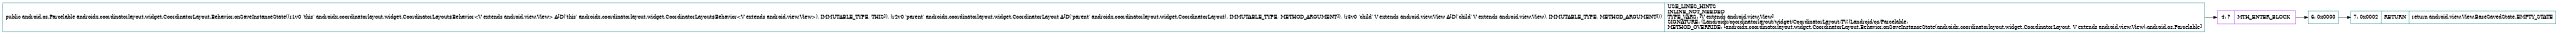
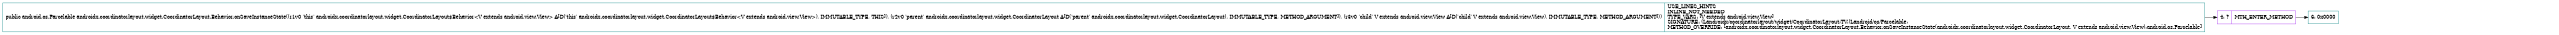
node "4: ?": text "MTH_ENTER_BLOCK" -> "MTH_ENTER_METHOD"
node "7: 0x0002": removed
